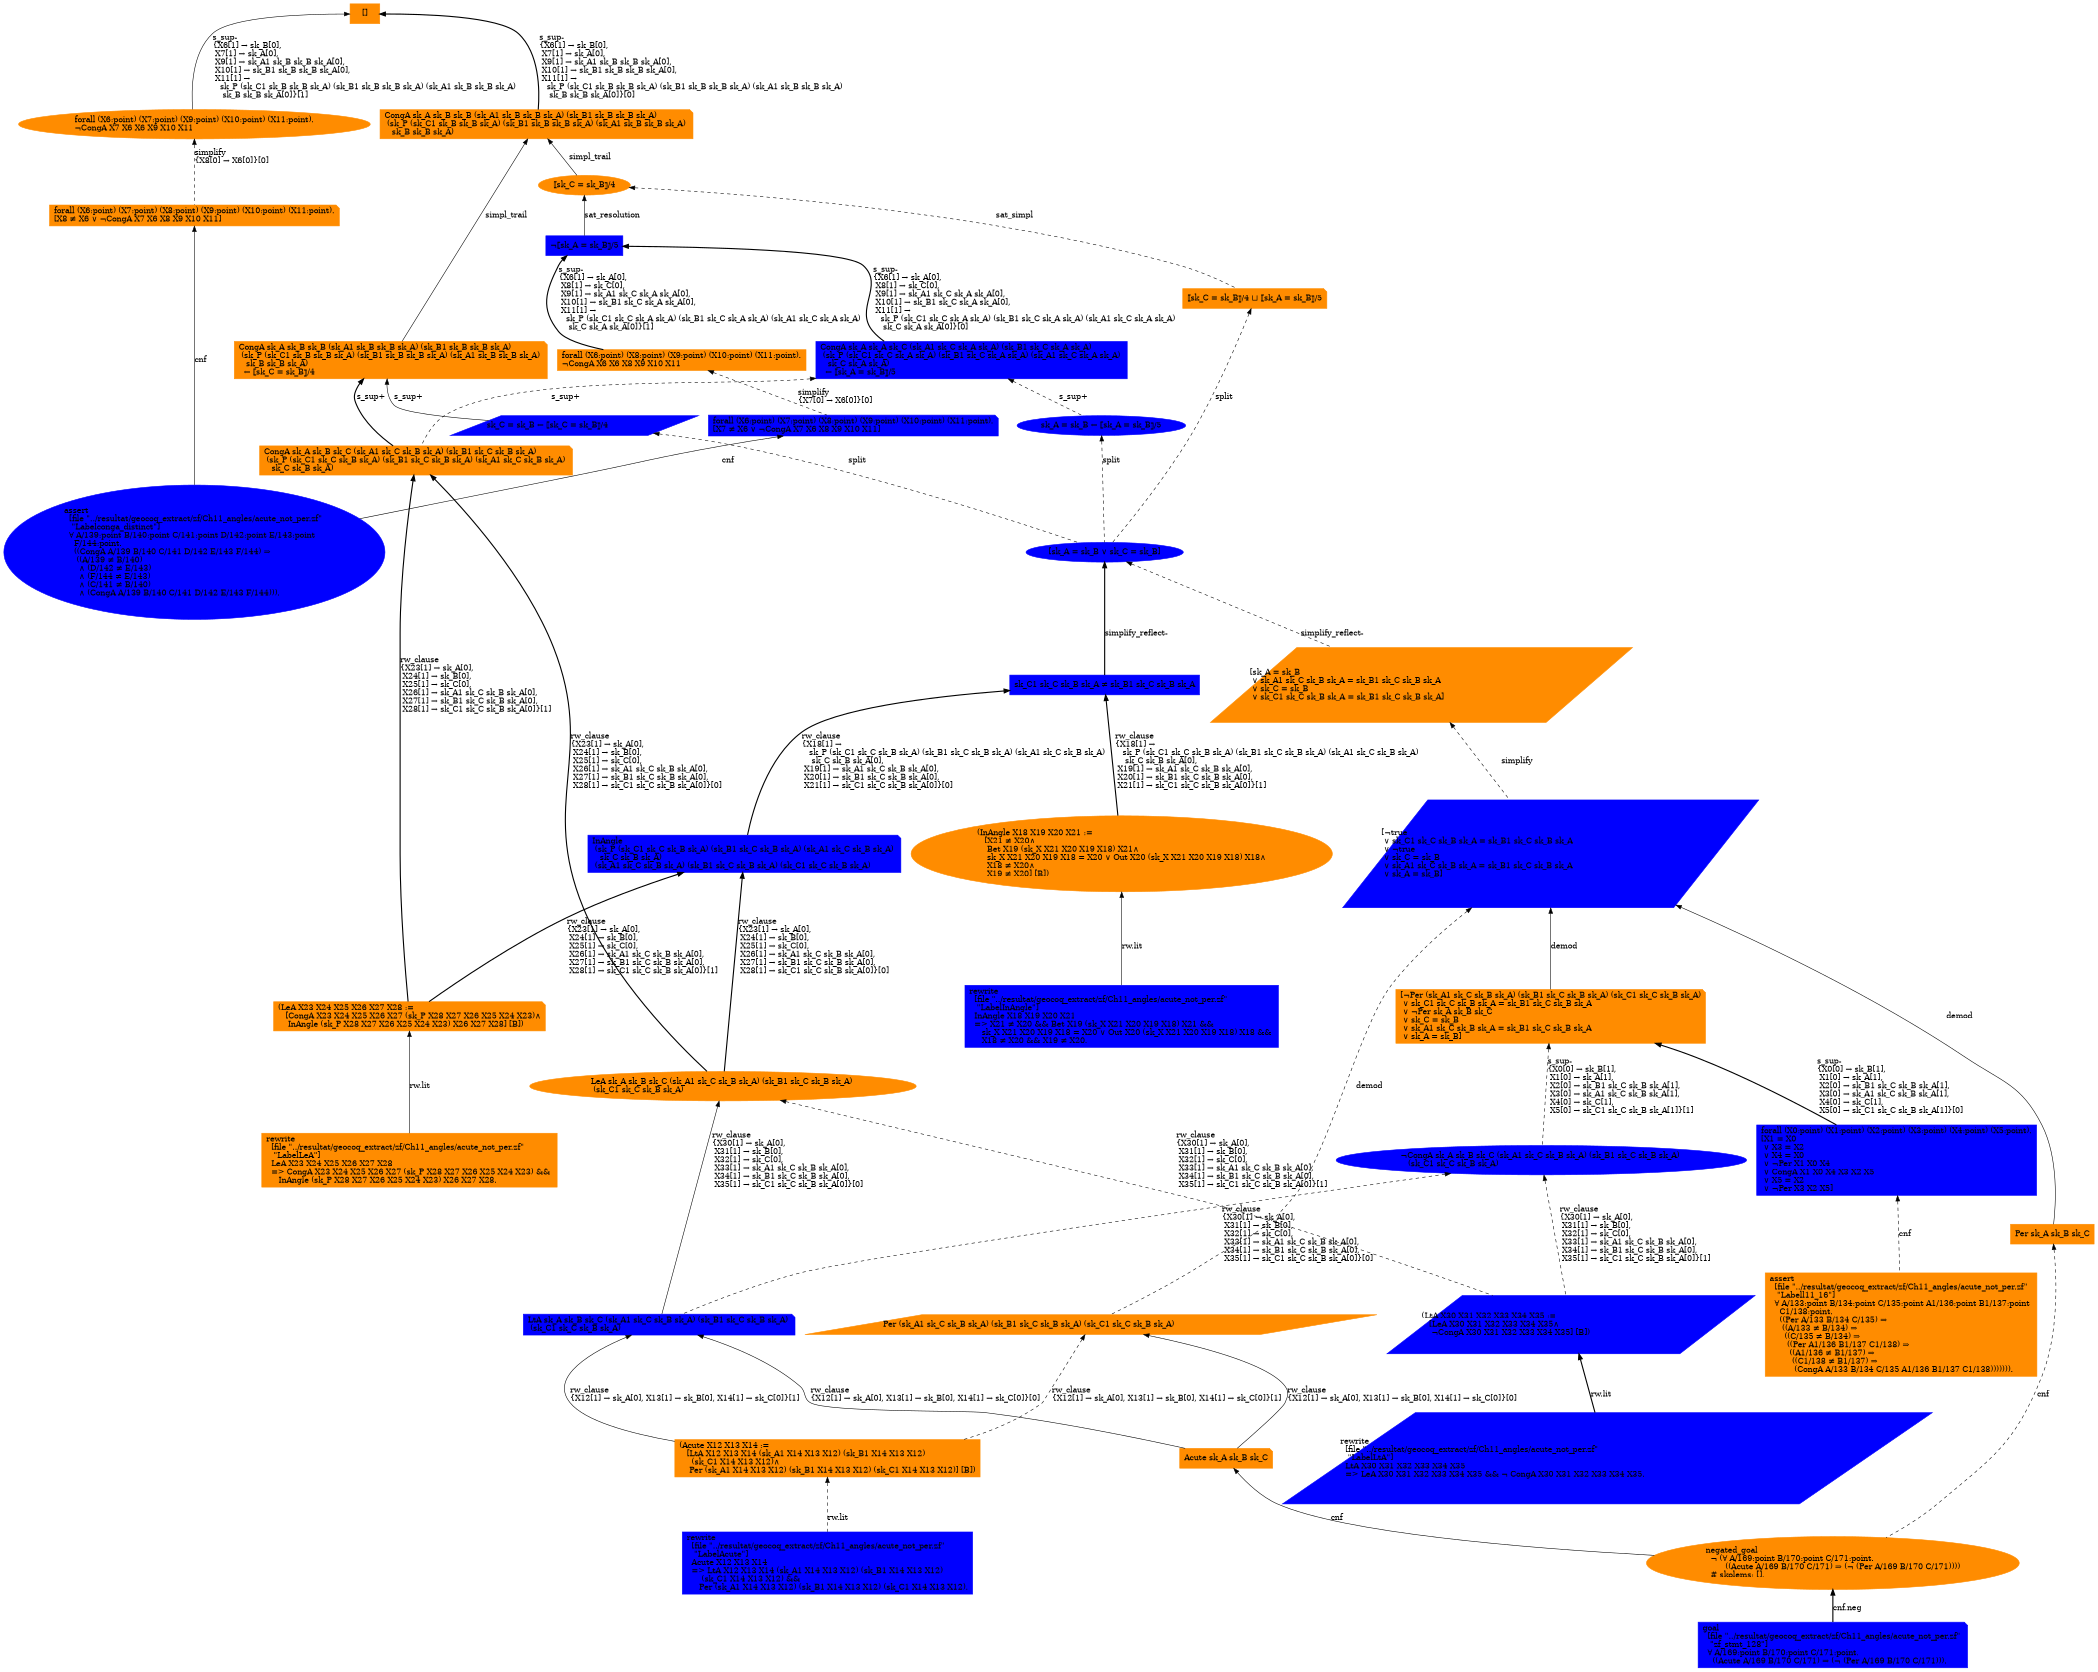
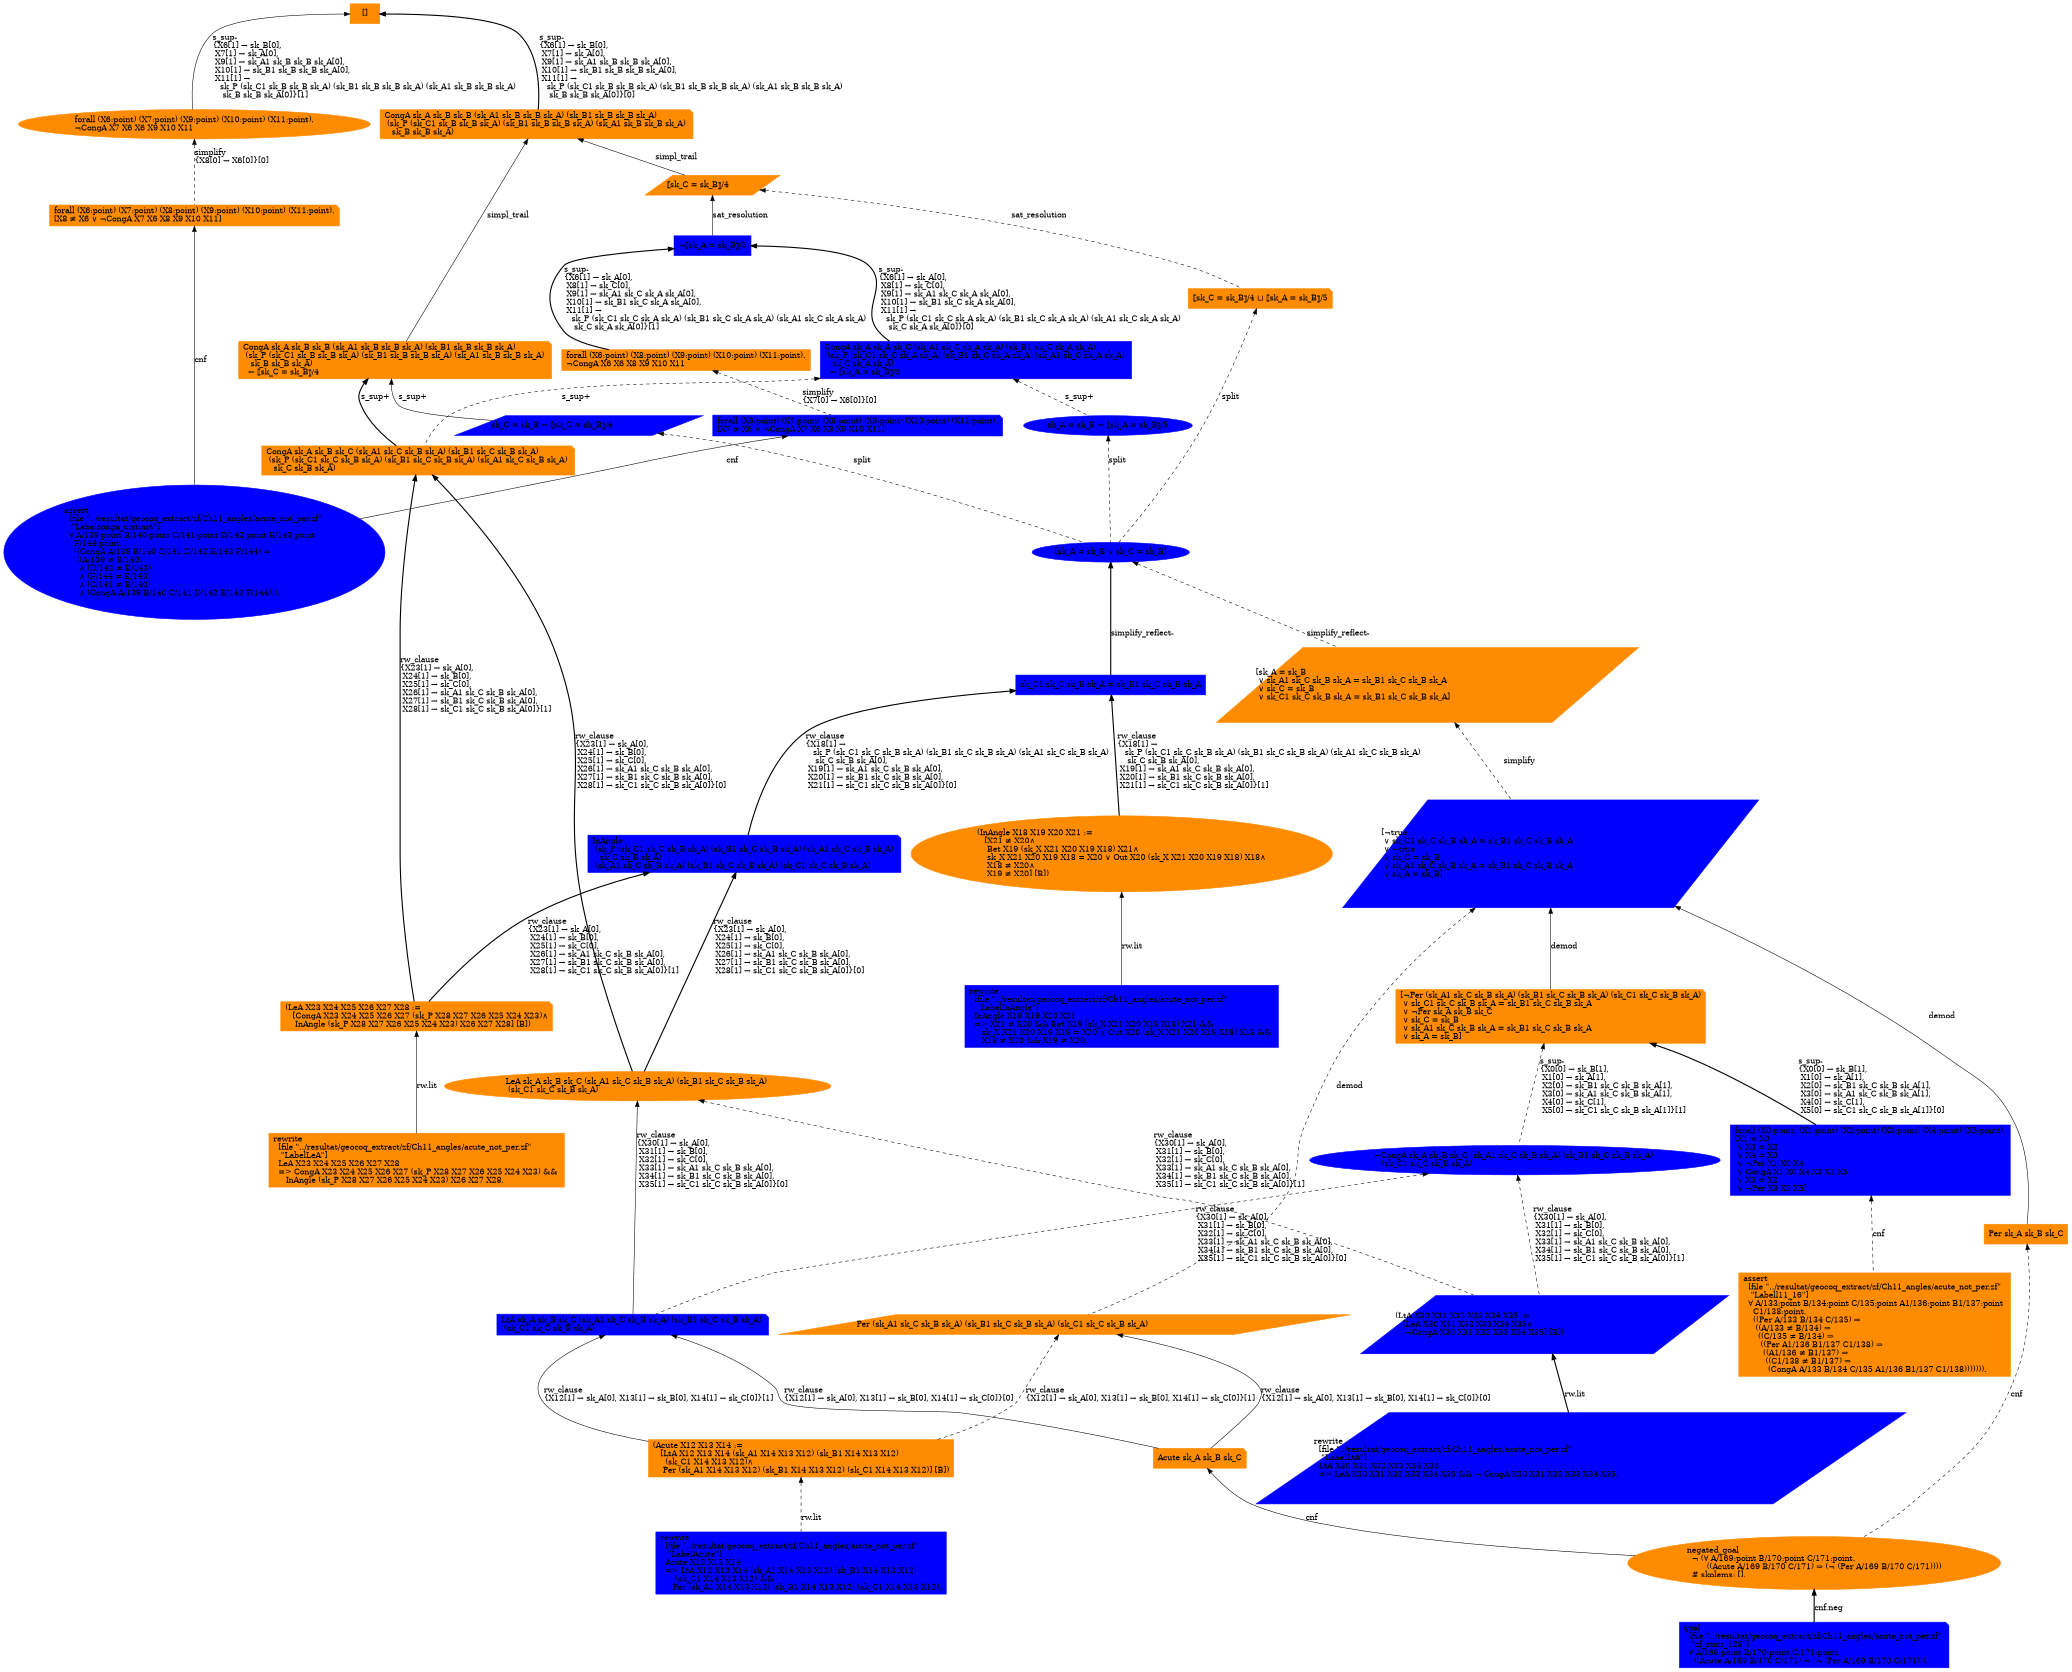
node "⟦sk_C = sk_B⟧/4": shape ellipse -> parallelogram
edge "⟦sk_C = sk_B⟧/4 ⊔ ⟦sk_A = sk_B⟧/5" -> "⟦sk_C = sk_B⟧/4": label "sat_simpl" -> "sat_resolution"
